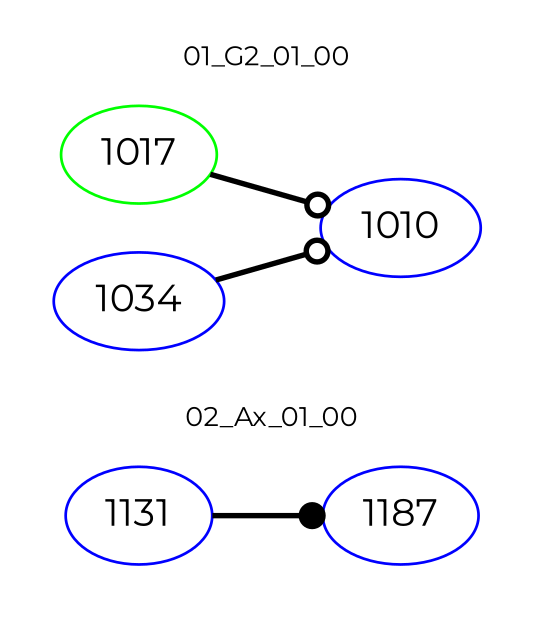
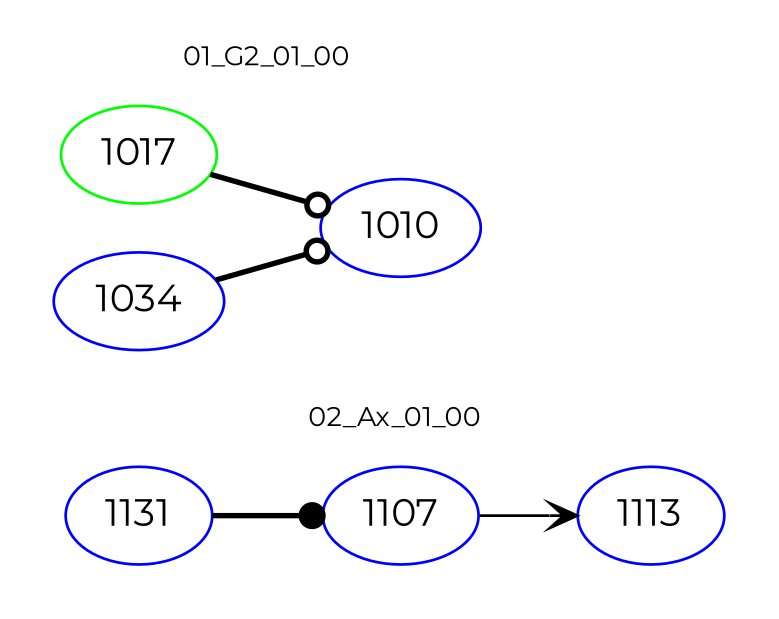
node "1187": label "1187" -> "1107"
node "1113": added
